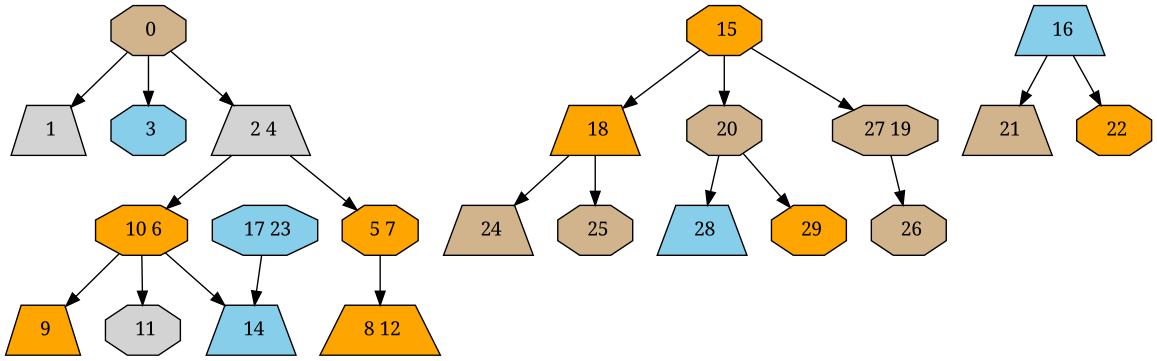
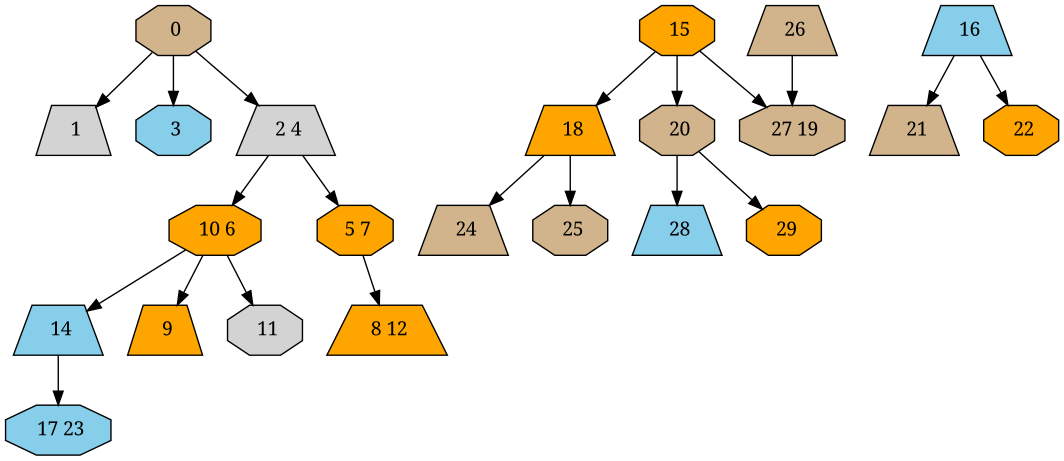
edge "27 19" -> "26": reversed
node "26": shape octagon -> trapezium
edge "17 23" -> "14": reversed
